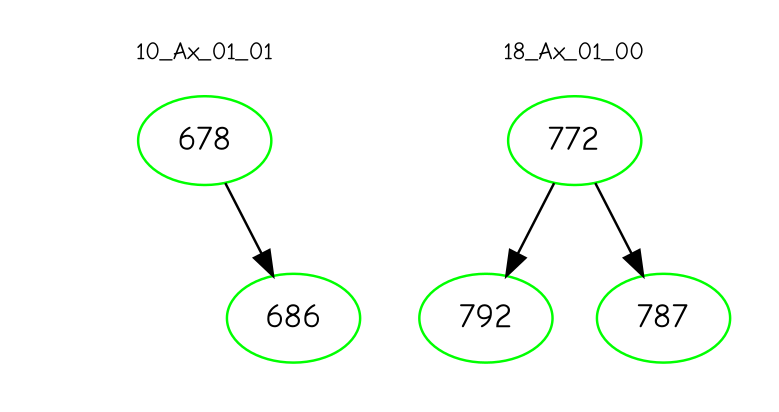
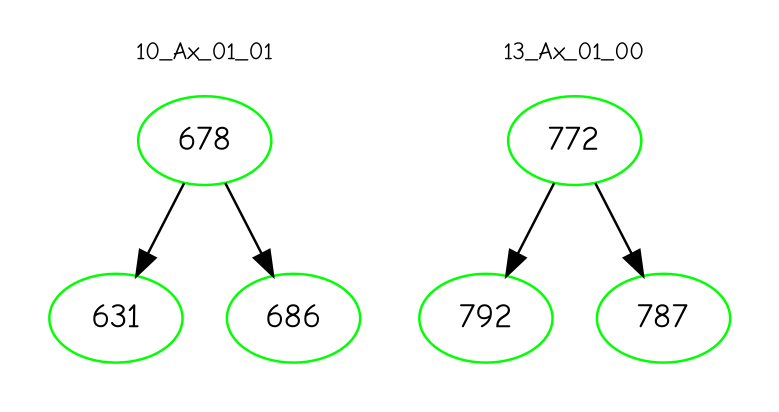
cluster "18_Ax_01_00": label "18_Ax_01_00" -> "13_Ax_01_00"
node "631": added
